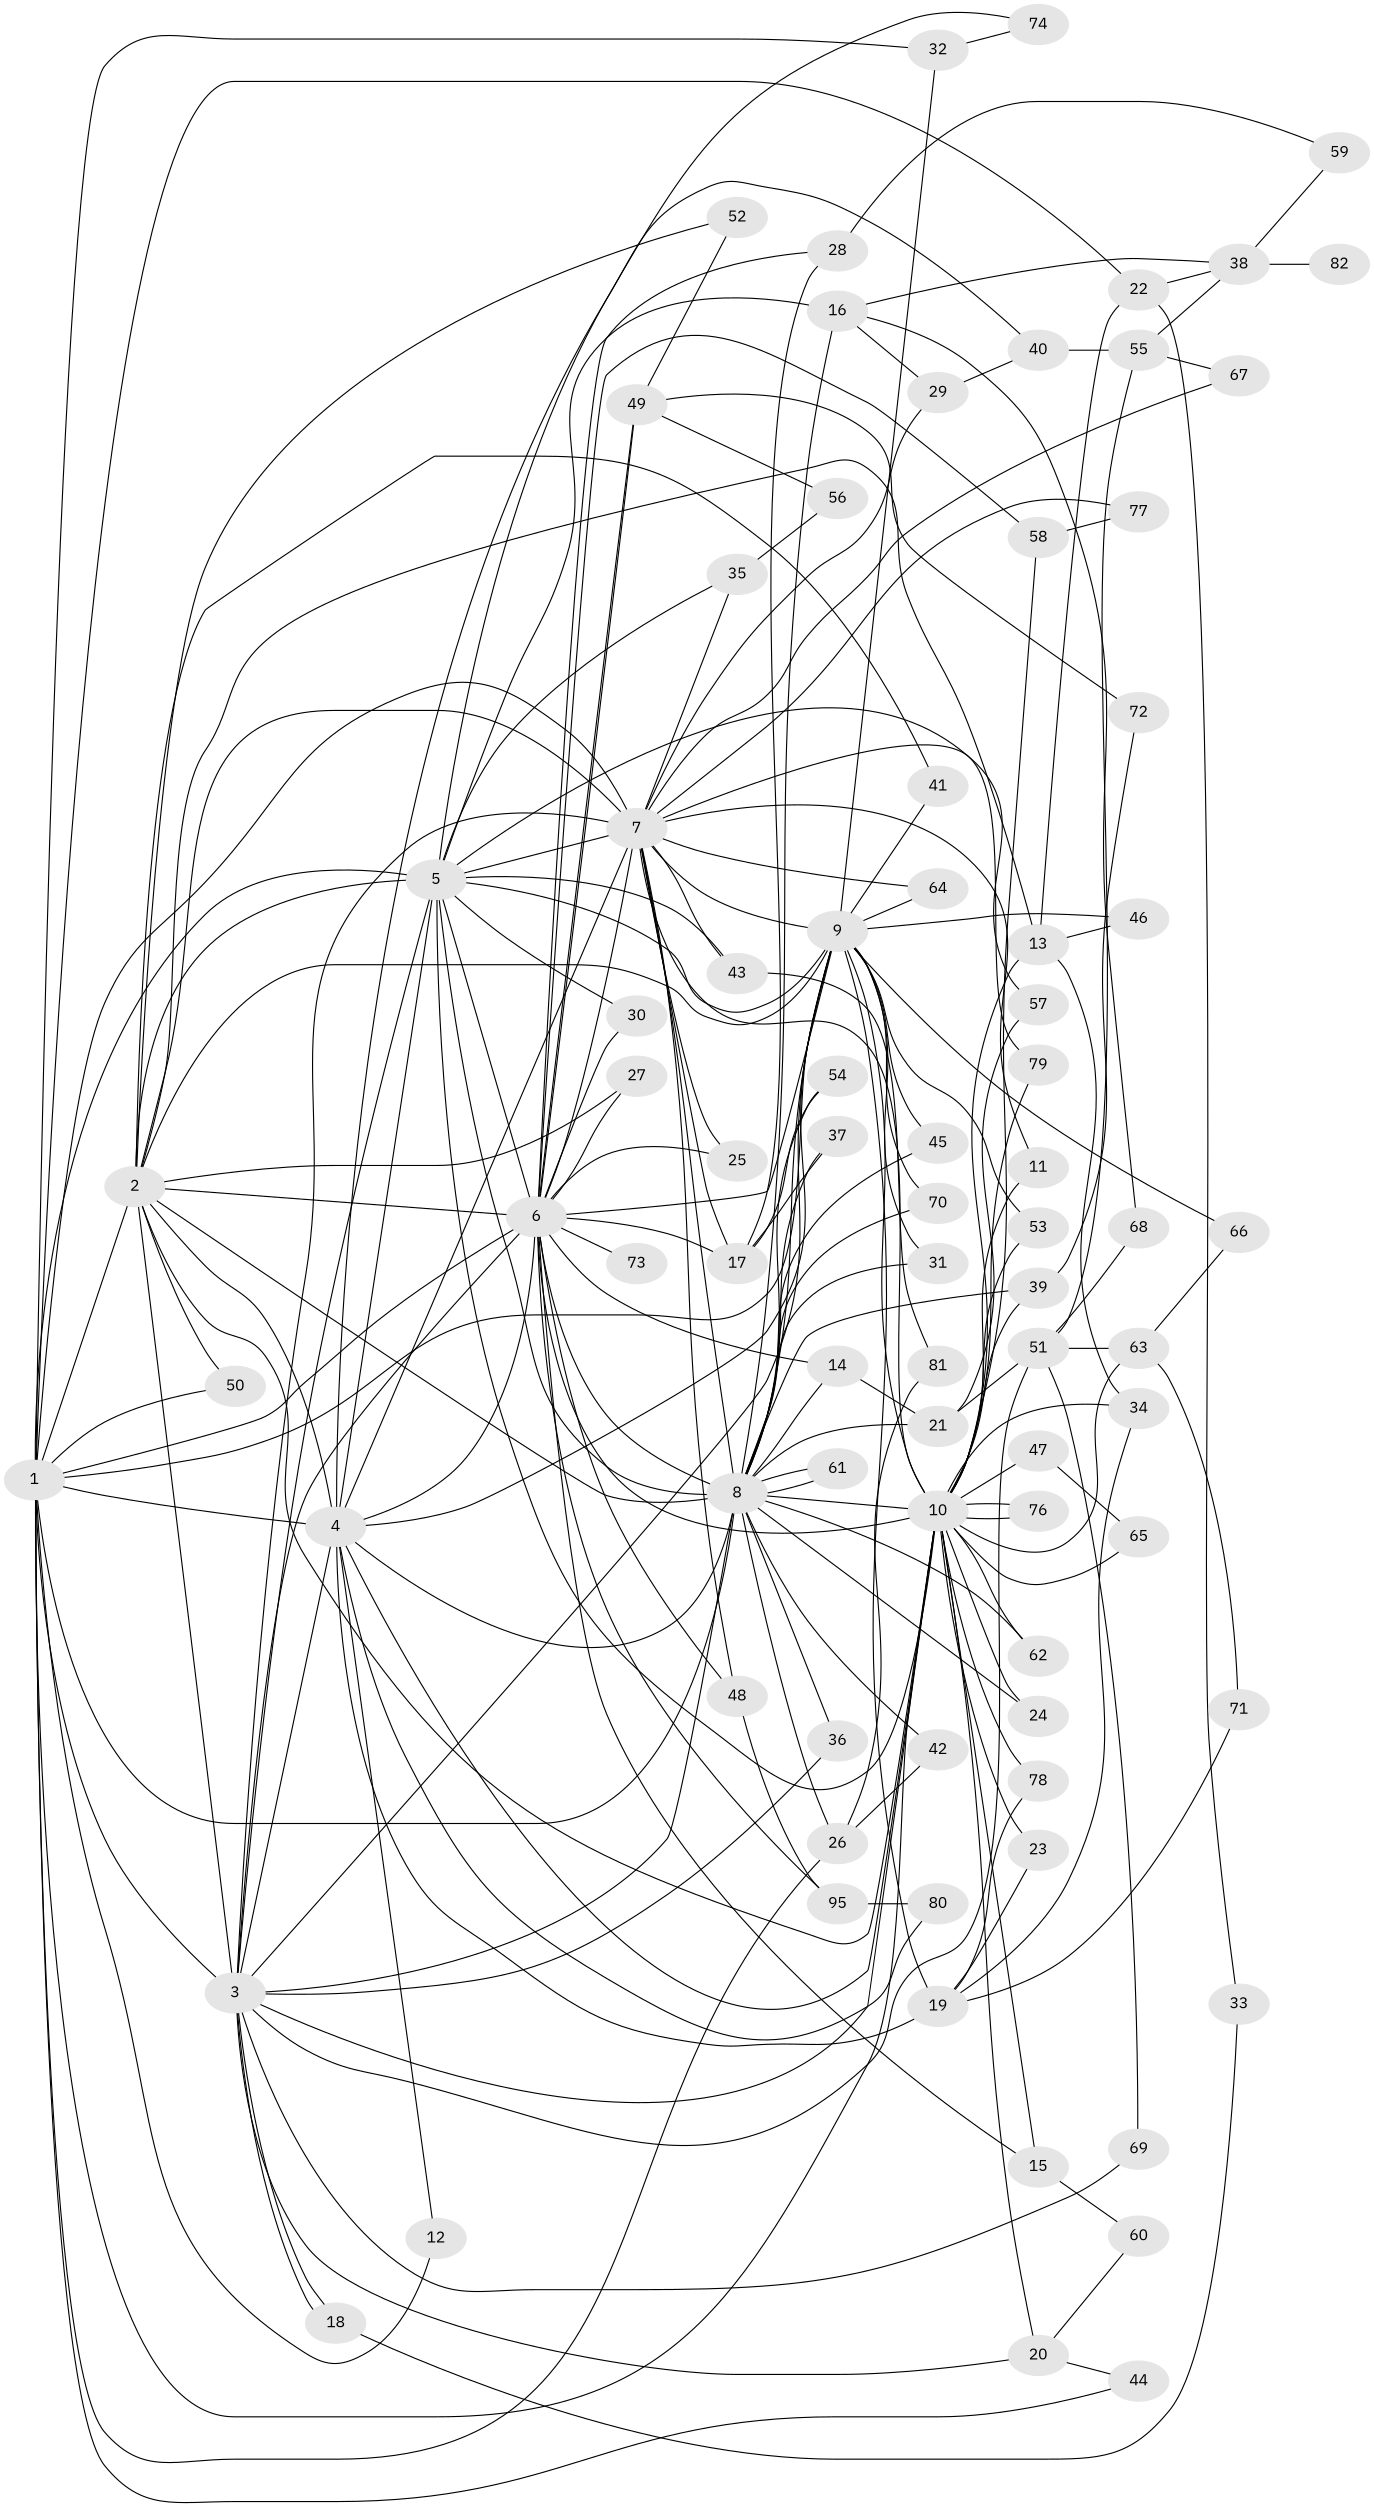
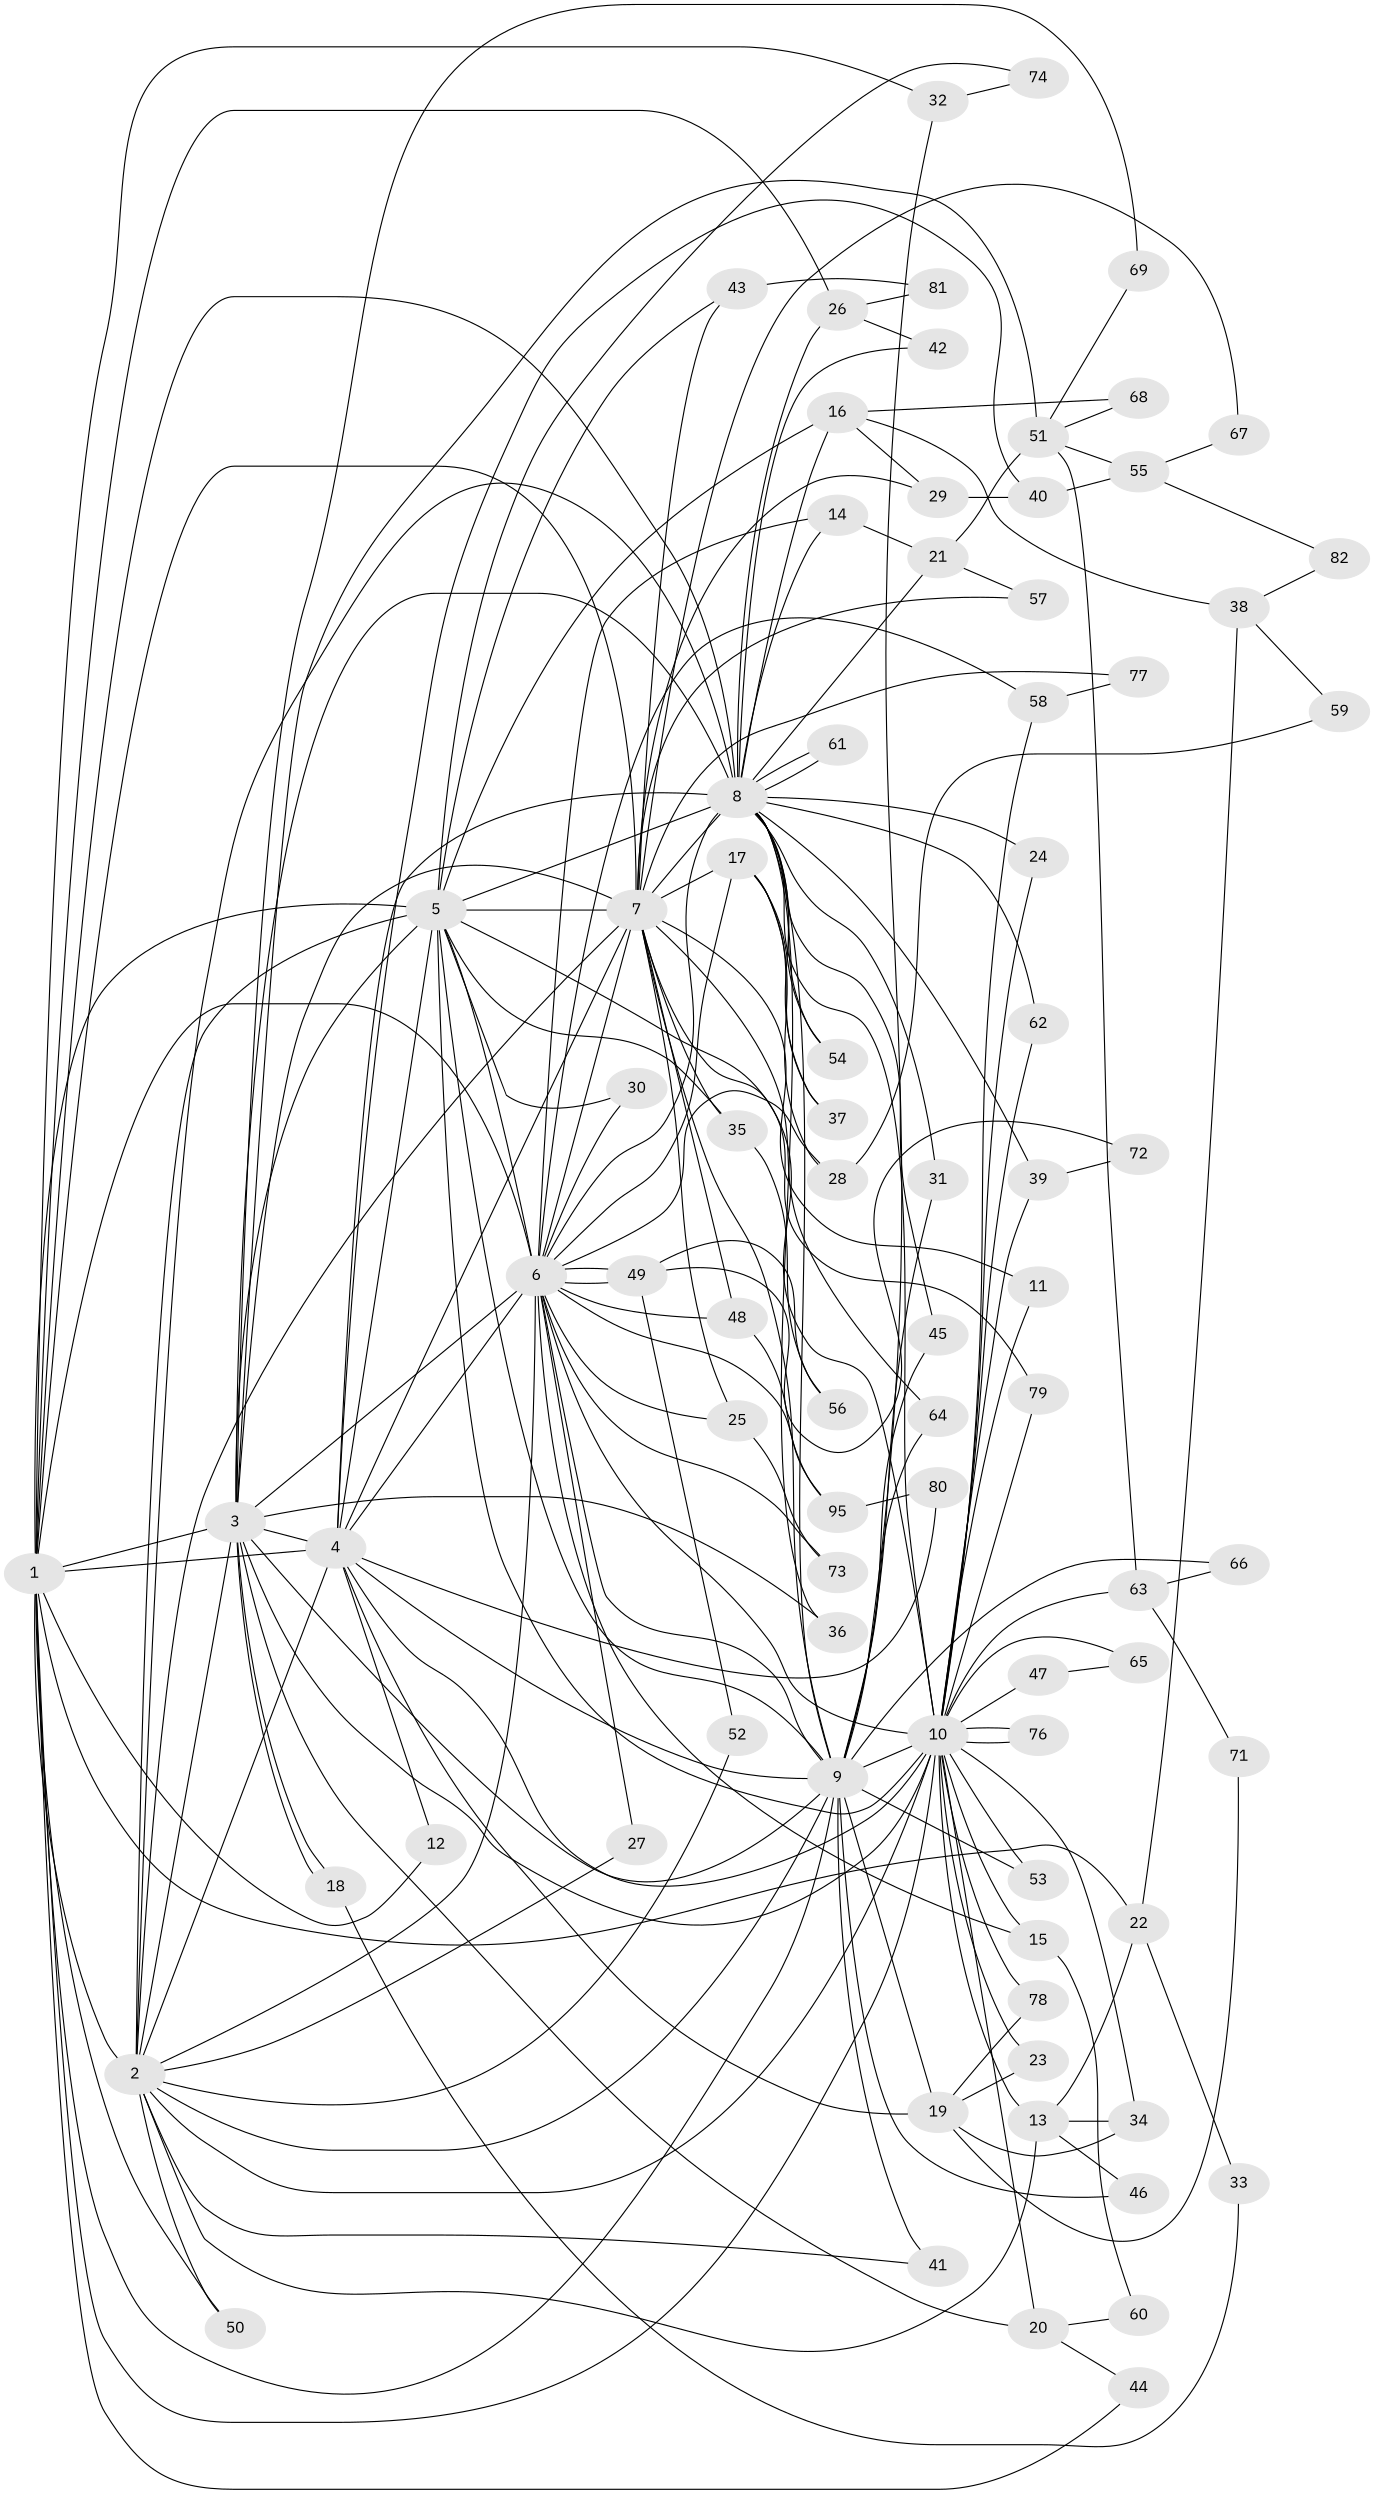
edge "38" -- "55": now "82" -- "55"
node "70": removed
edge "25" -- "73": added
